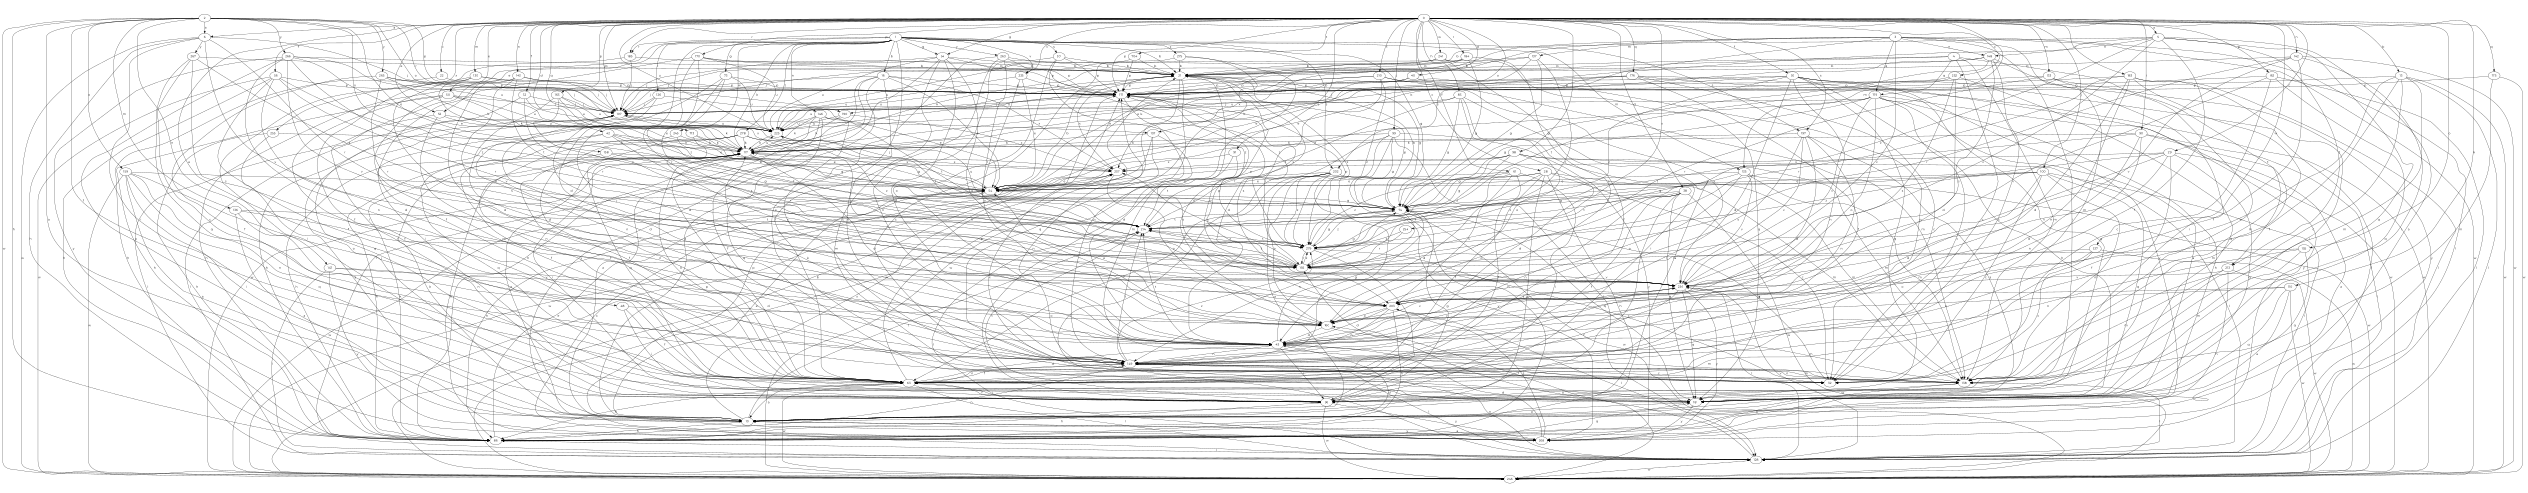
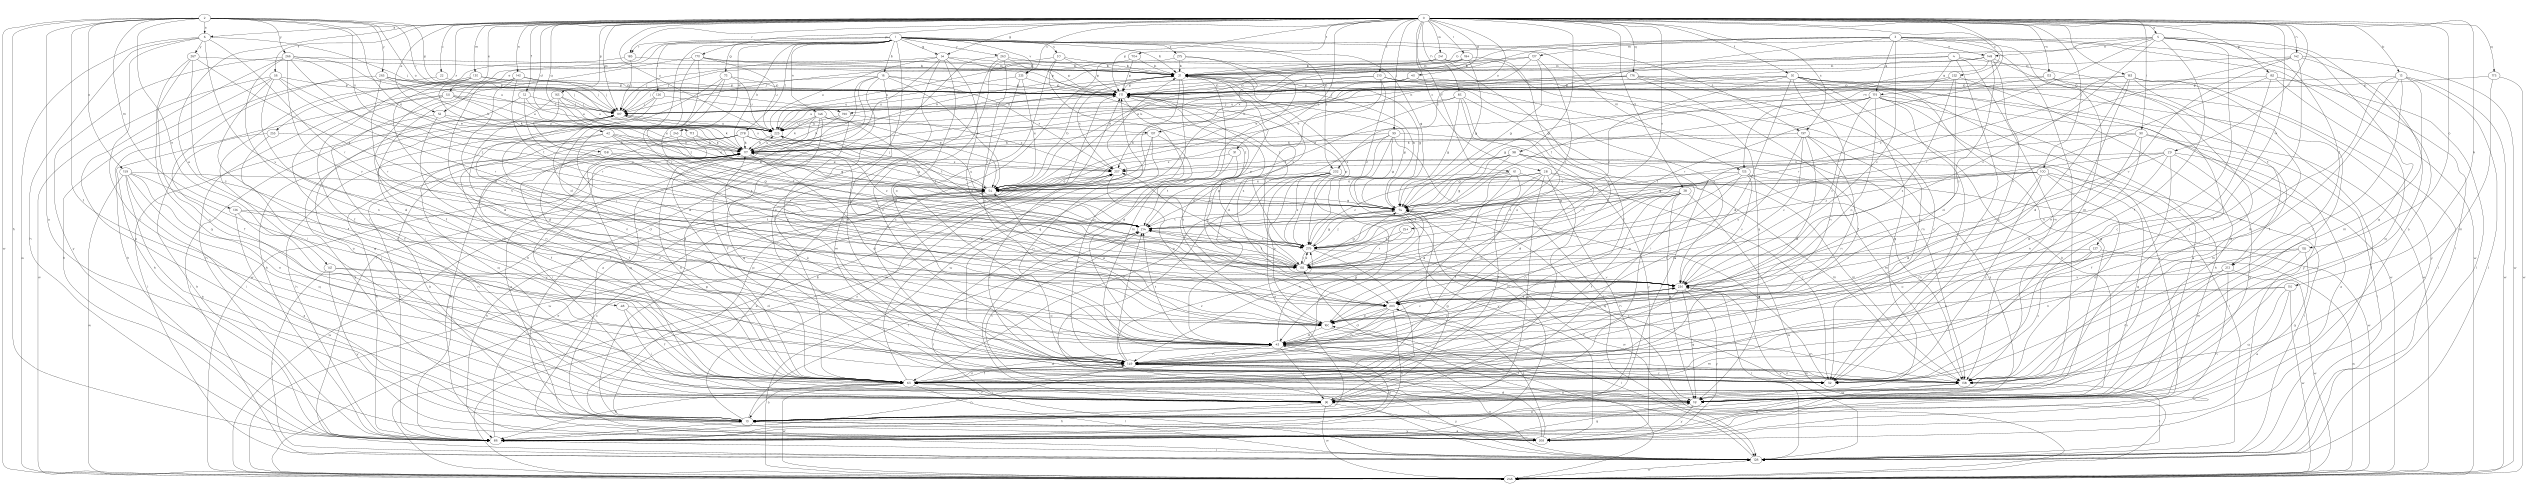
edge "5" -> "32": added, label "c"
